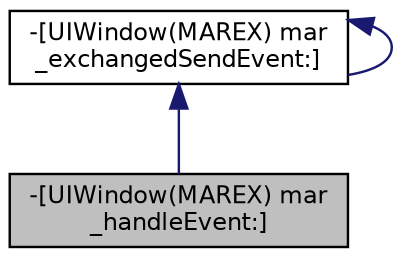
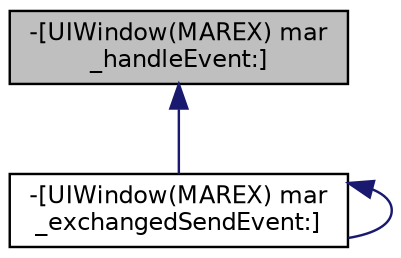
edge "-[UIWindow(MAREX) mar _handleEvent:]" -> "-[UIWindow(MAREX) mar _exchangedSendEvent:]": reversed
